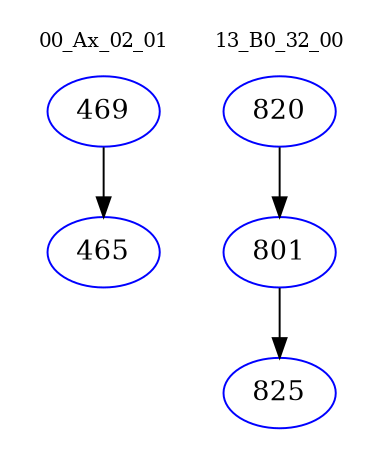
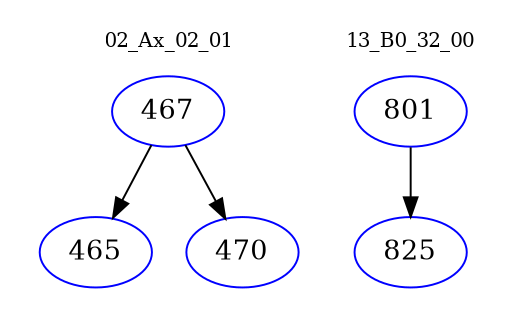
cluster "00_Ax_02_01": label "00_Ax_02_01" -> "02_Ax_02_01"
node "469": label "469" -> "467"
node "820": removed
node "470": added
